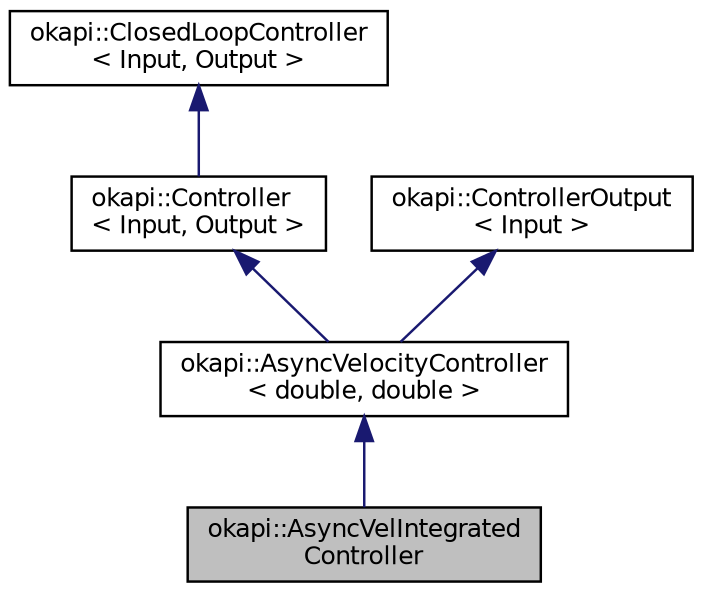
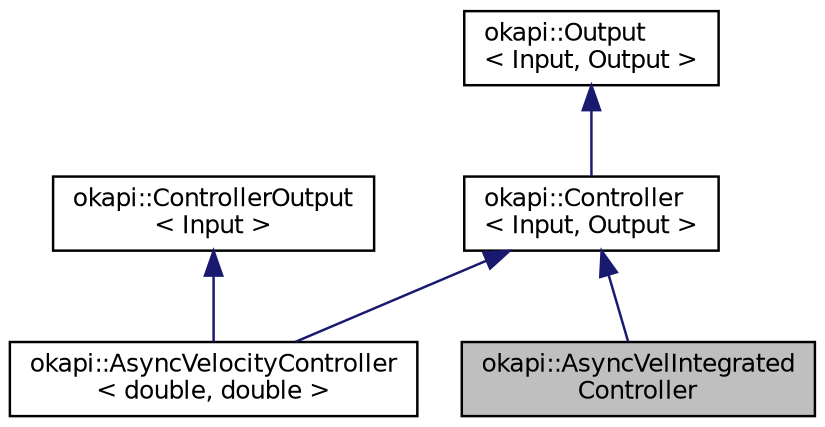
node "okapi::ClosedLoopController < Input, Output >": label "okapi::ClosedLoopController < Input, Output >" -> "okapi::Output < Input, Output >"
edge "okapi::AsyncVelIntegrated Controller" -> "okapi::AsyncVelocityController < double, double >": now "okapi::AsyncVelIntegrated Controller" -> "okapi::Controller < Input, Output >"
